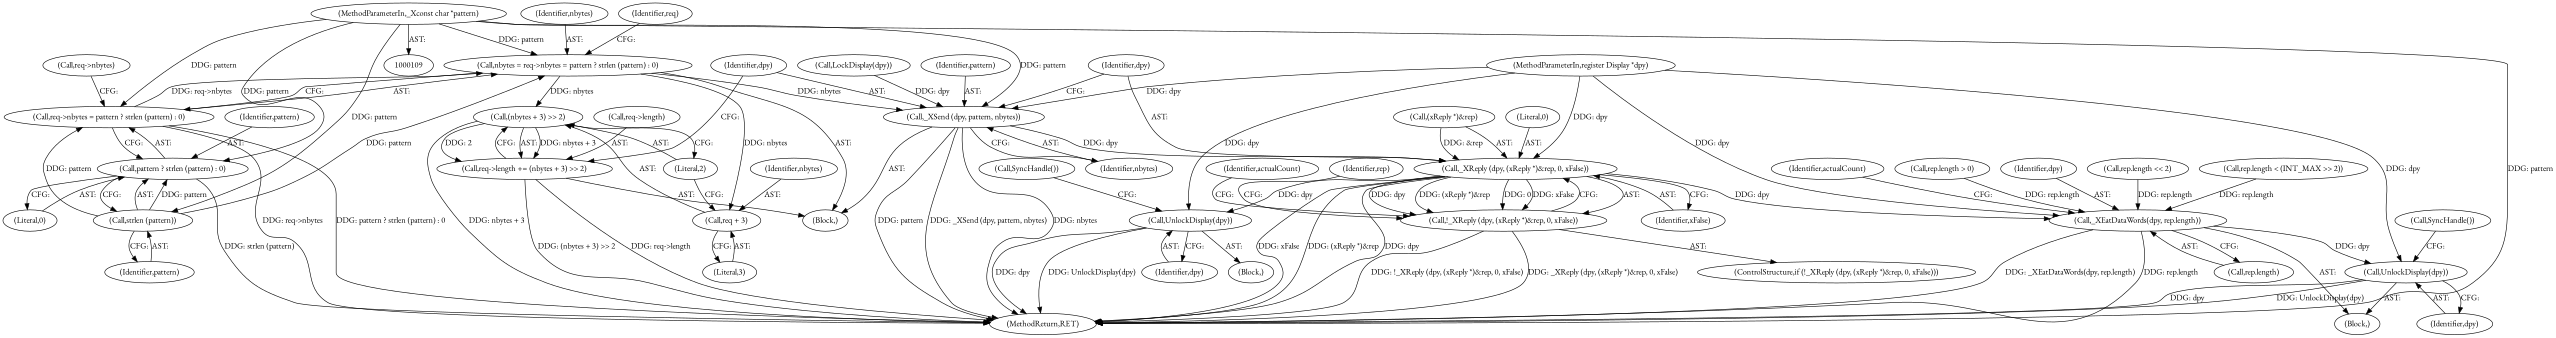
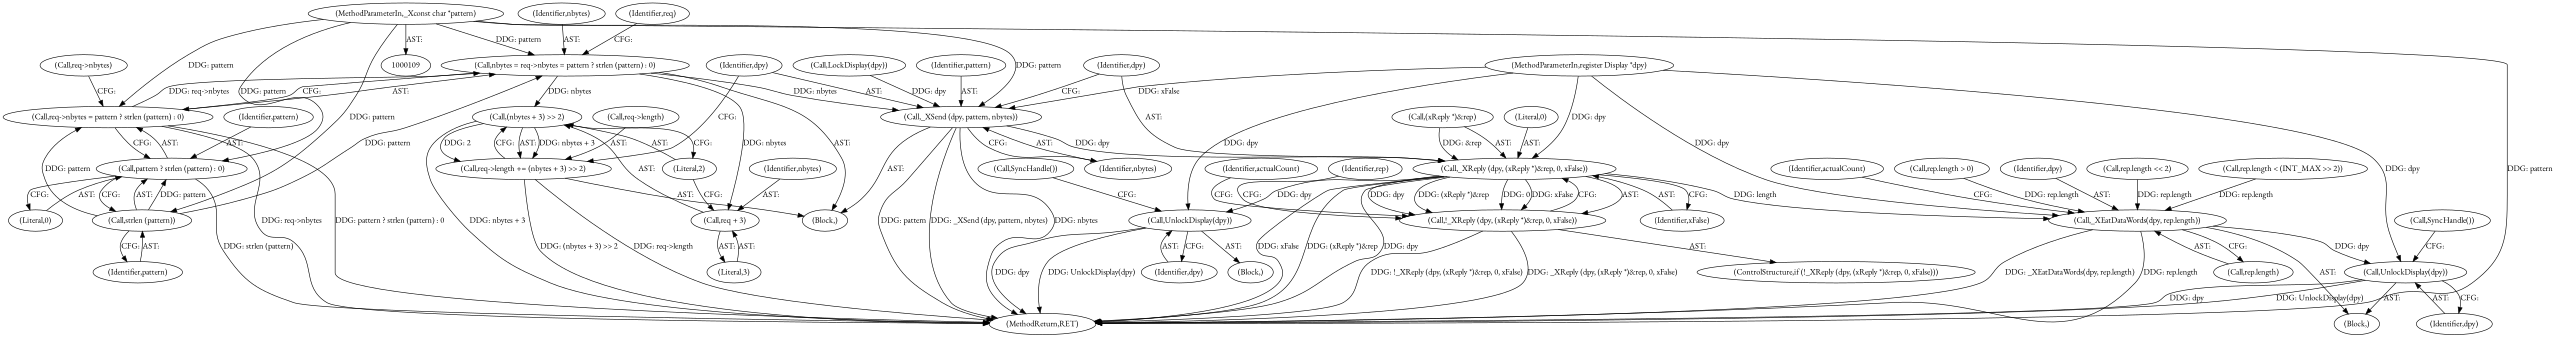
edge "(MethodParameterIn,register Display *dpy)" -> "(Call,_XSend (dpy, pattern, nbytes))": label "DDG: dpy" -> "DDG: xFalse"
edge "(Call,_XReply (dpy, (xReply *)&rep, 0, xFalse))" -> "(Call,_XEatDataWords(dpy, rep.length))": label "DDG: dpy" -> "DDG: length"
edge "(Call,req + 3)" -> "(Literal,3)": label "CFG: " -> "AST: "
